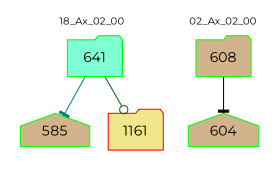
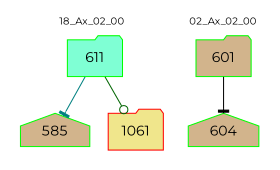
node "641": label "641" -> "611"
node "608": label "608" -> "601"
node "1161": label "1161" -> "1061"
